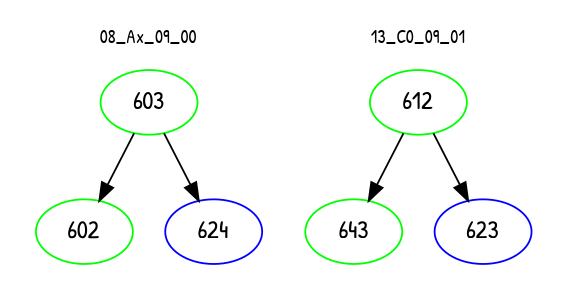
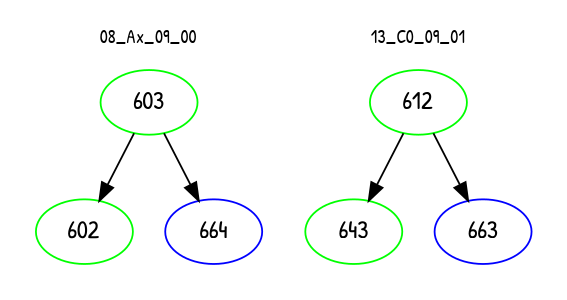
node "624": label "624" -> "664"
node "623": label "623" -> "663"
